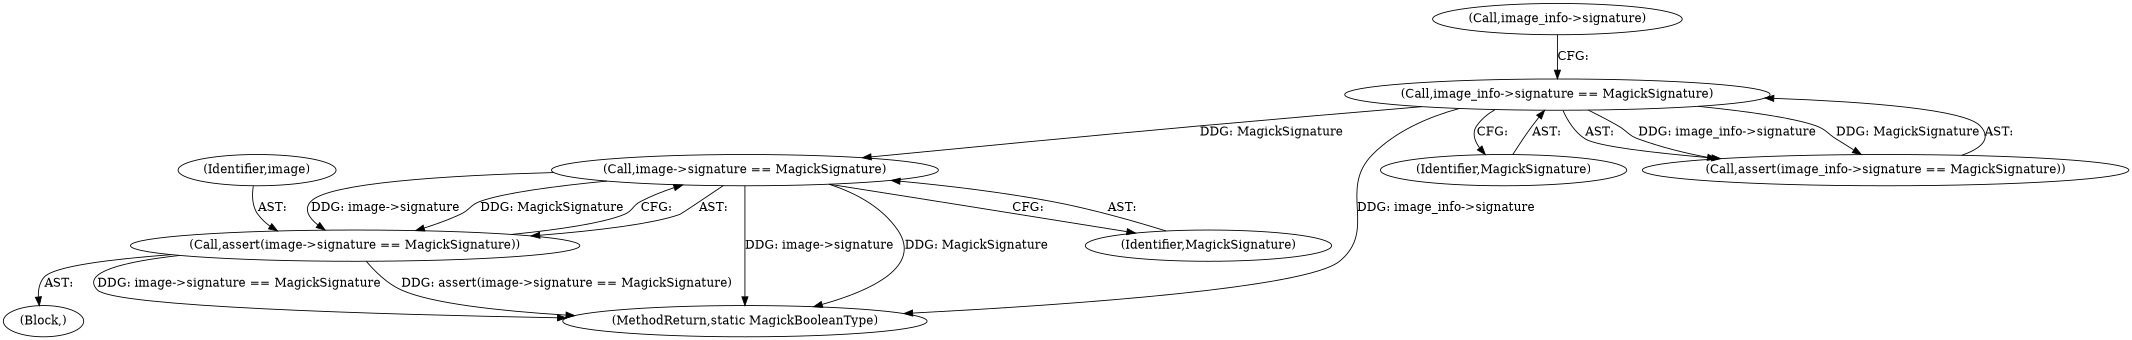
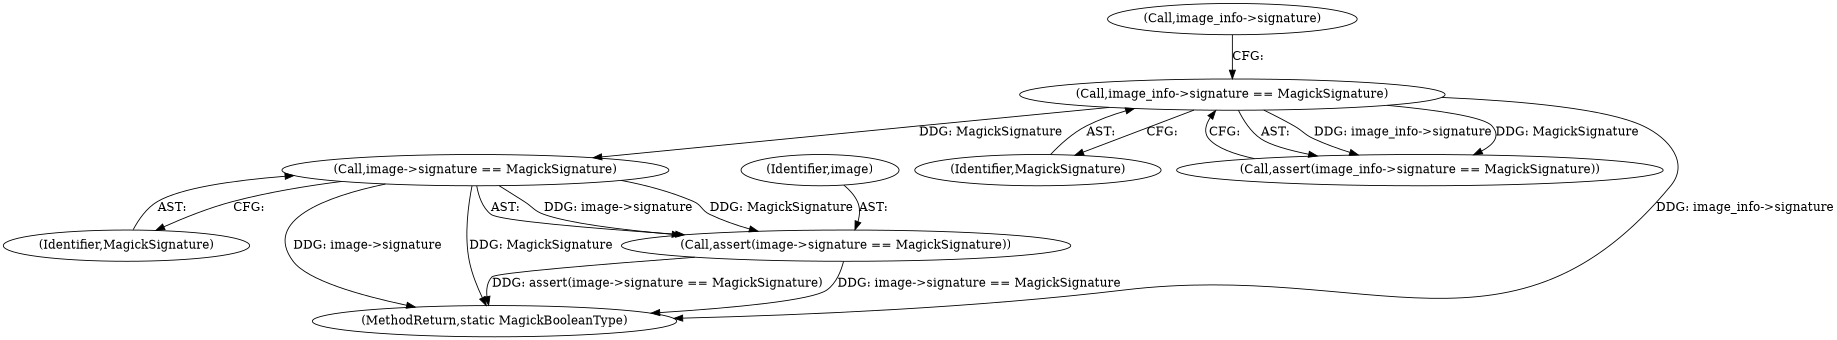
edge "(Call,assert(image_info->signature == MagickSignature))" -> "(Call,image_info->signature == MagickSignature)": label "AST: " -> "CFG: "
edge "(Call,assert(image->signature == MagickSignature))" -> "(Call,image->signature == MagickSignature)": removed, label "CFG:"
node "(Block,)": removed
